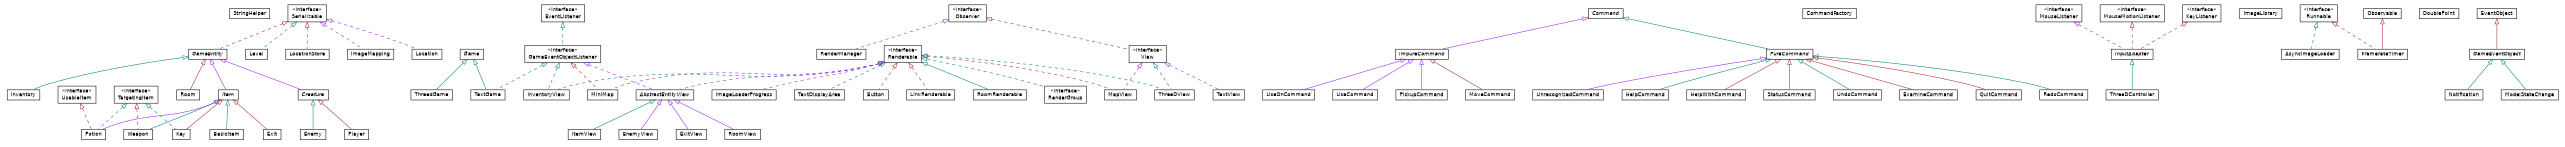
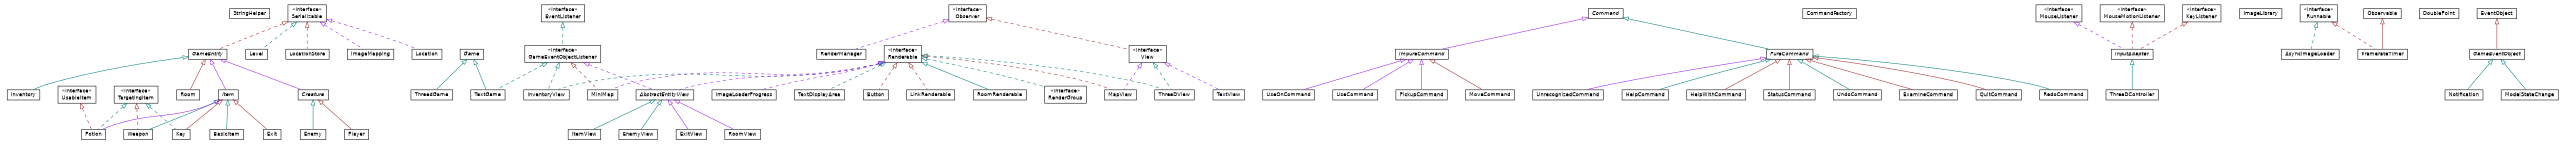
edge "EnemyView" -> "AbstractEntityView": color purple -> teal
